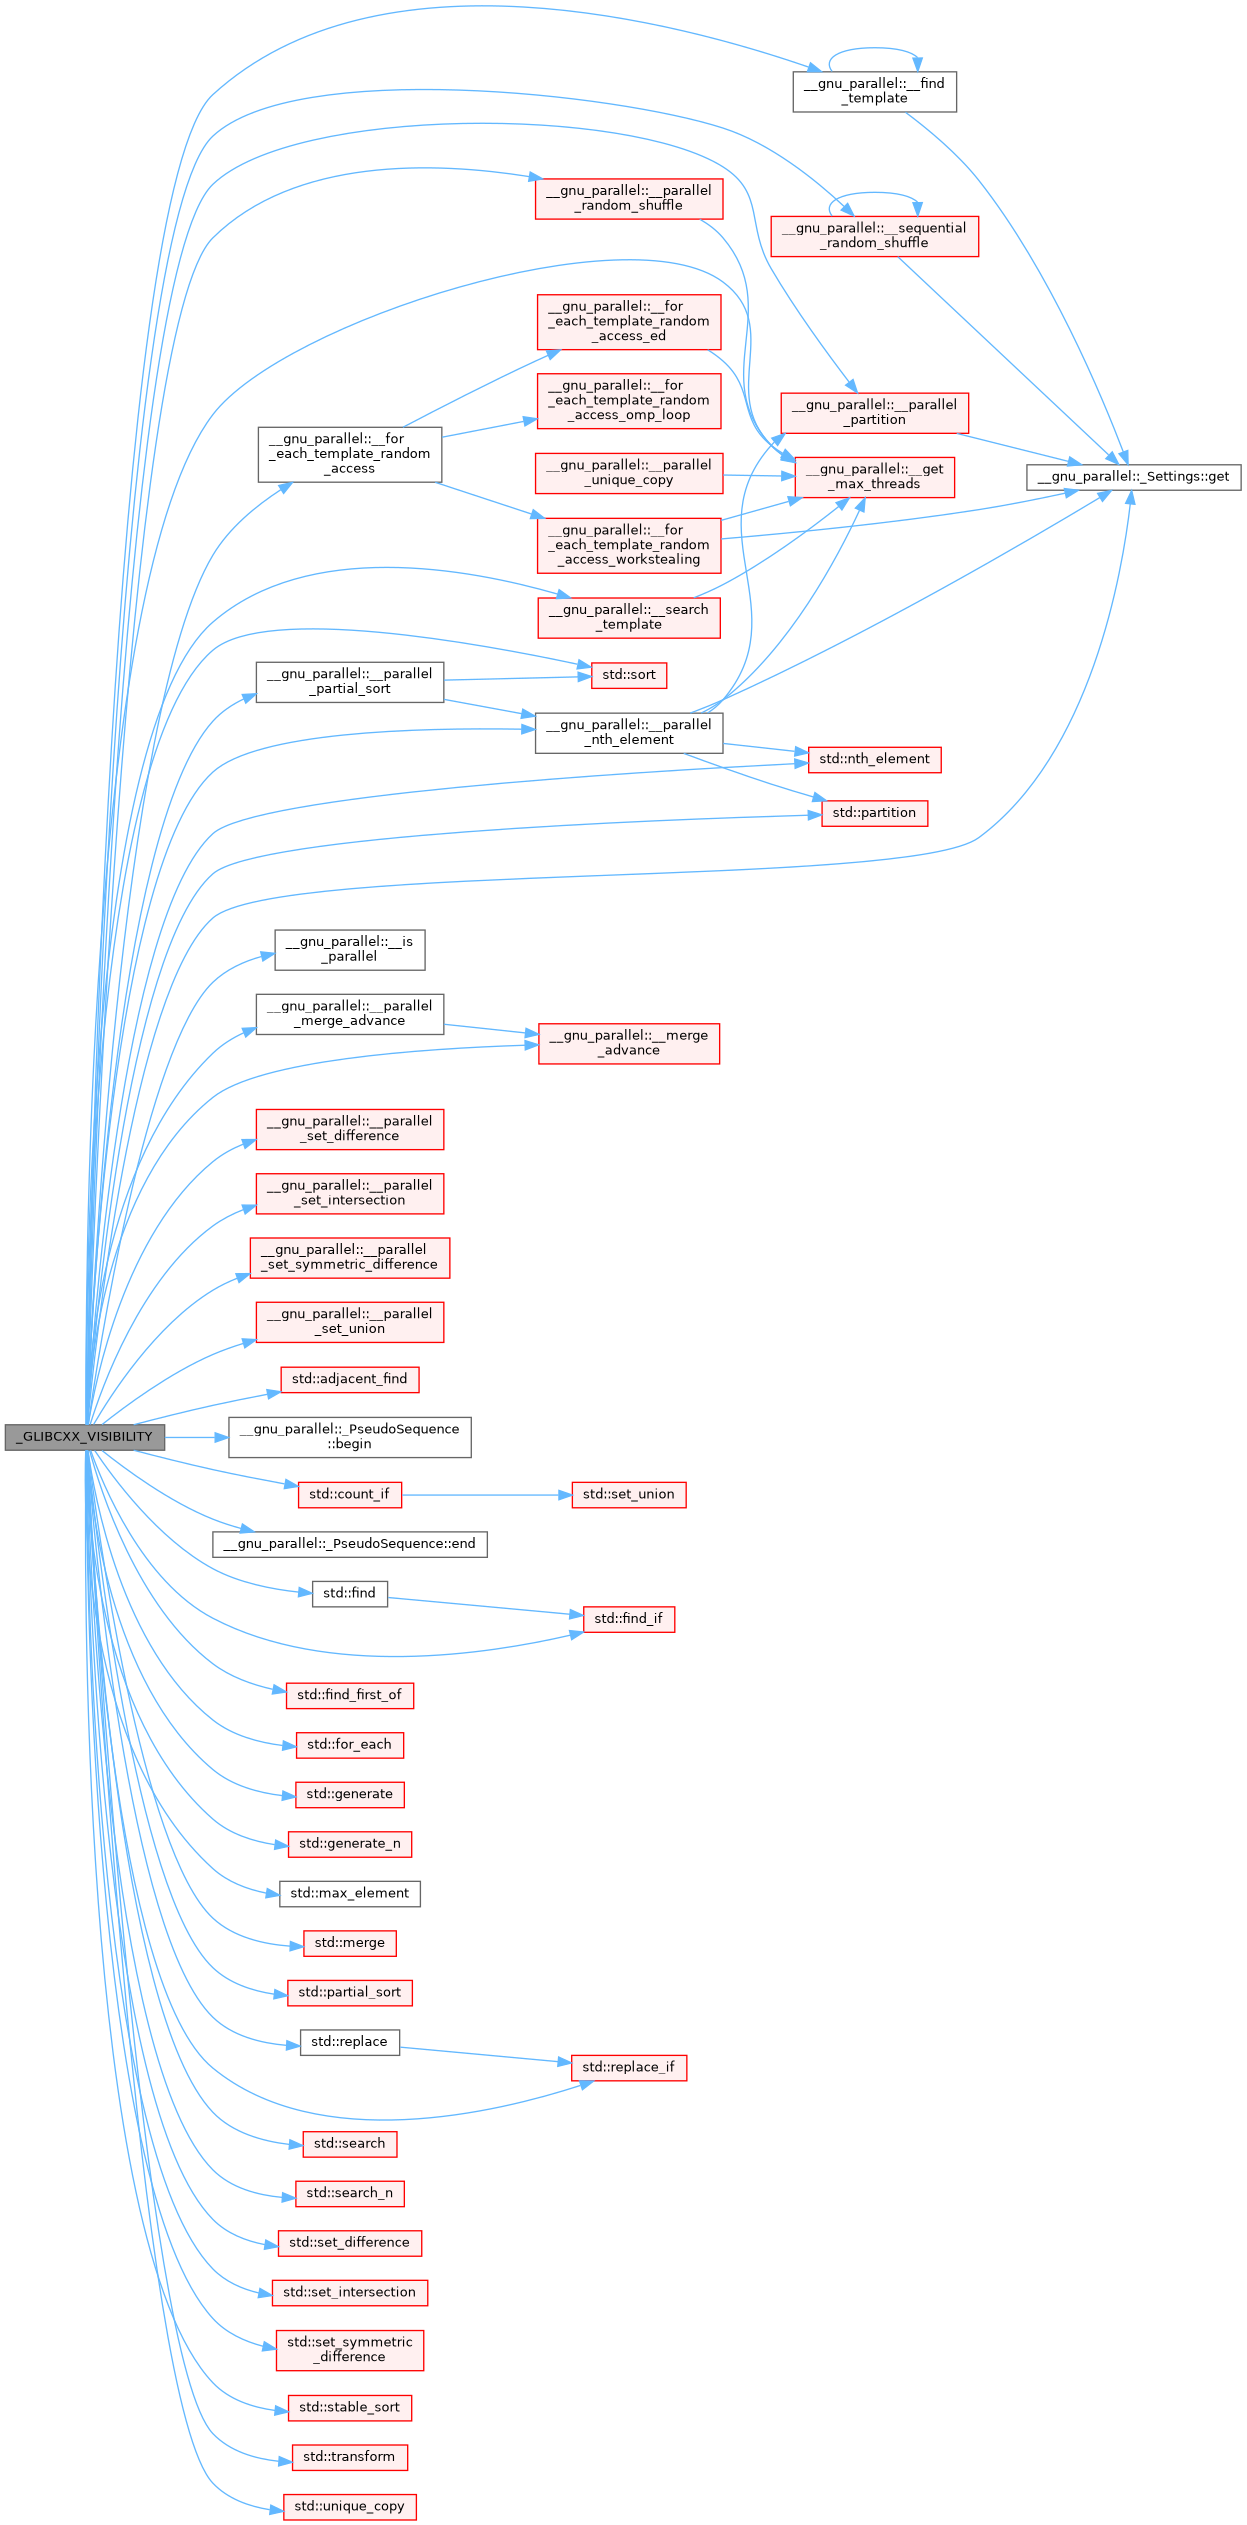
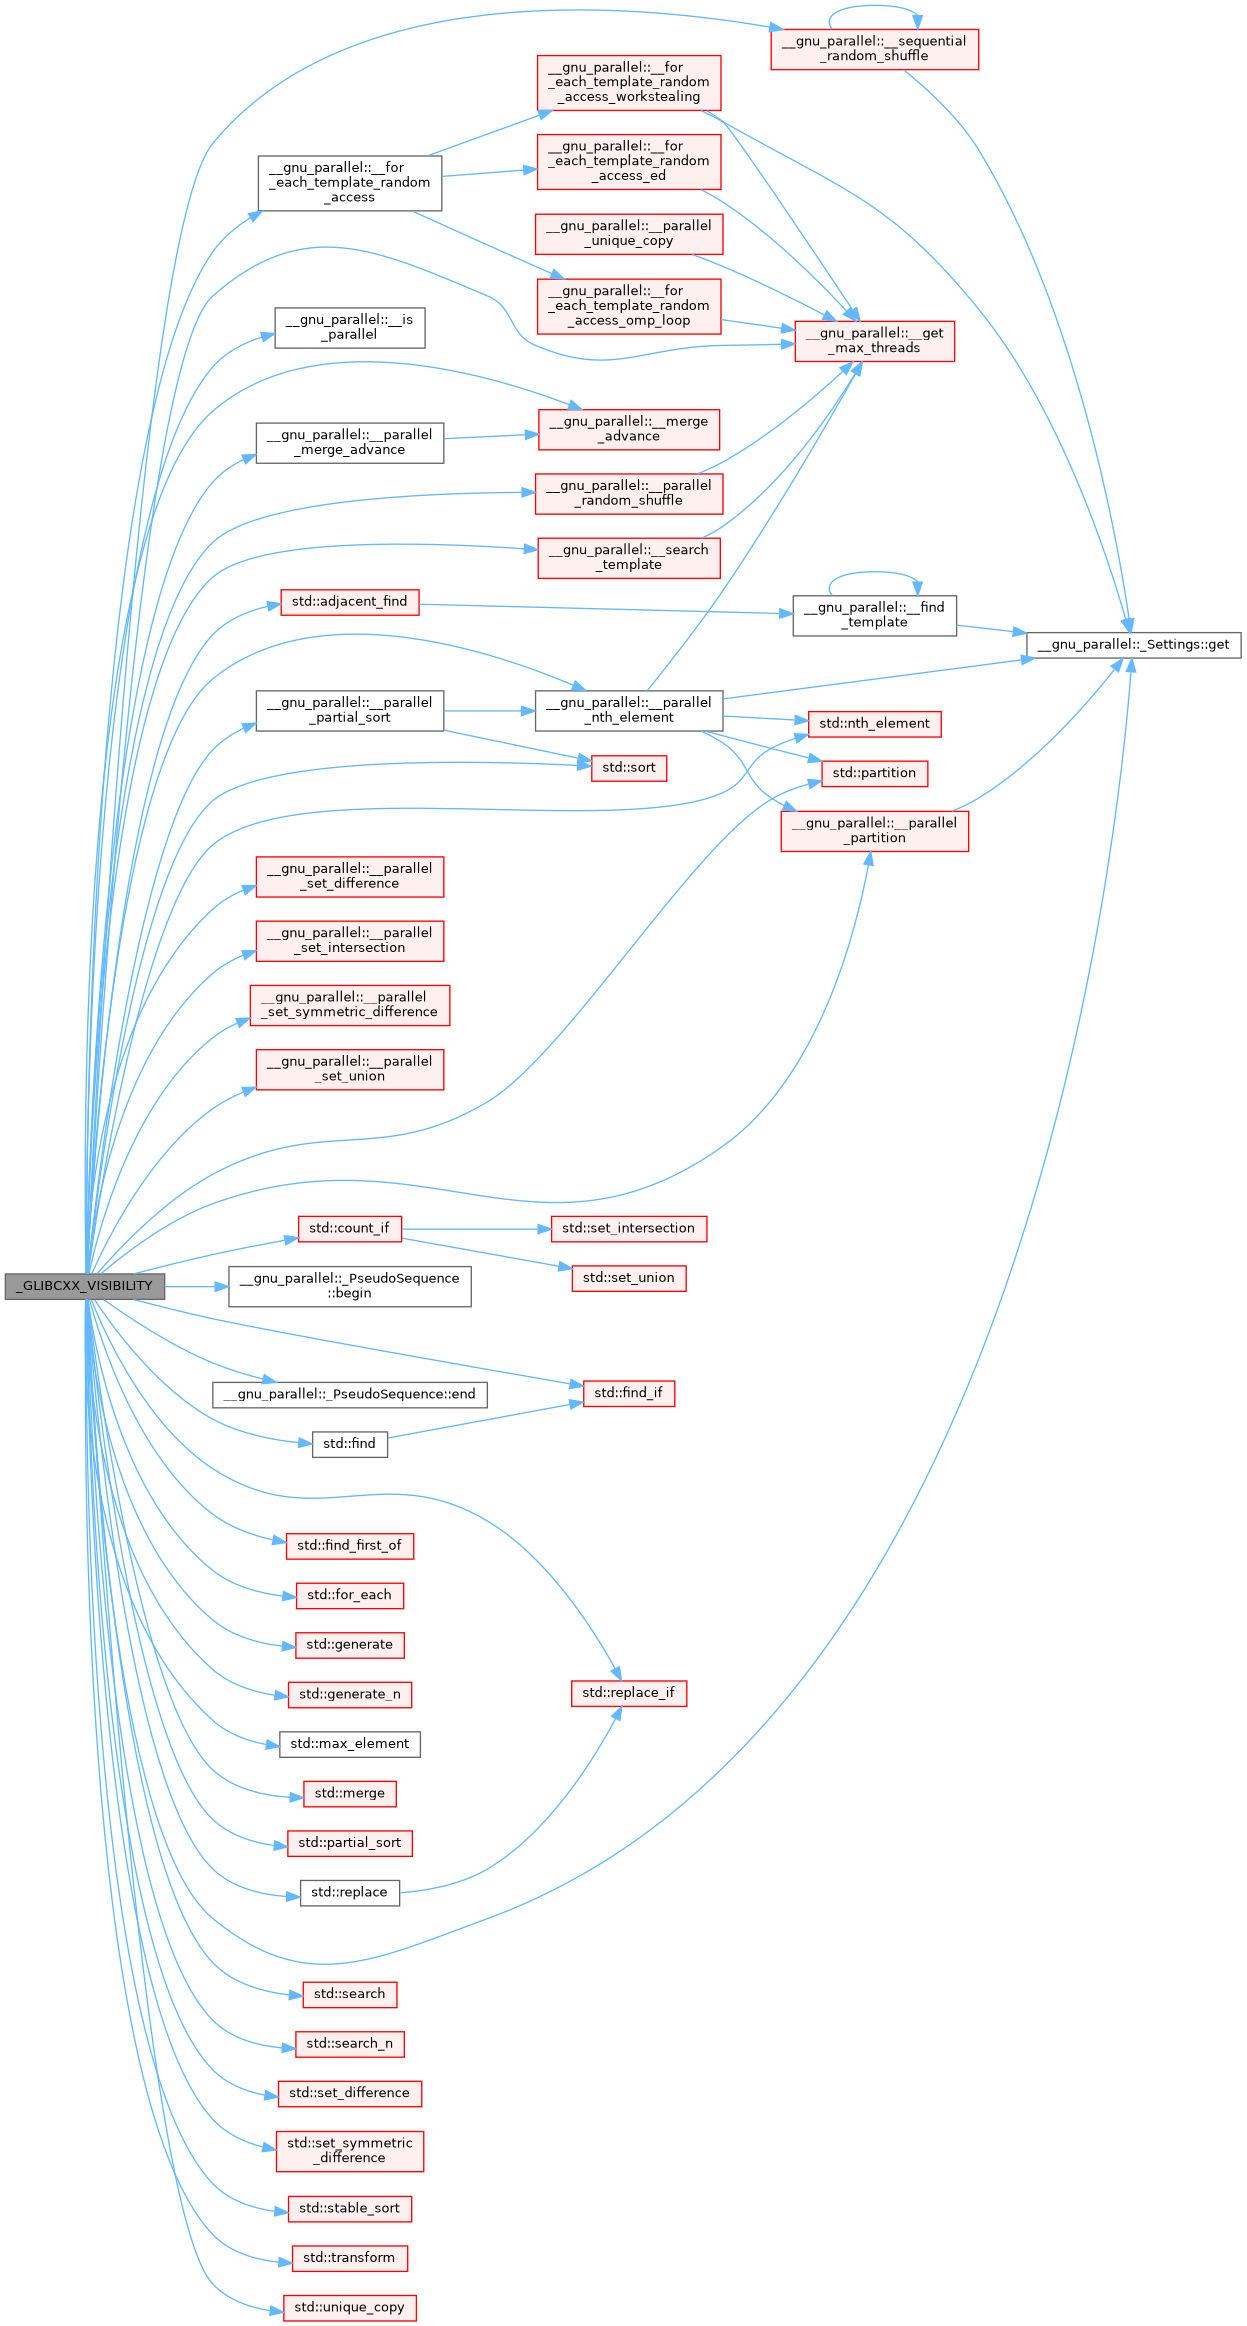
edge "_GLIBCXX_VISIBILITY" -> "__gnu_parallel::__find _template": now "std::adjacent_find" -> "__gnu_parallel::__find _template"
edge "__gnu_parallel::__for _each_template_random _access_omp_loop" -> "__gnu_parallel::__get _max_threads": added
edge "_GLIBCXX_VISIBILITY" -> "std::set_intersection": now "std::count_if" -> "std::set_intersection"
